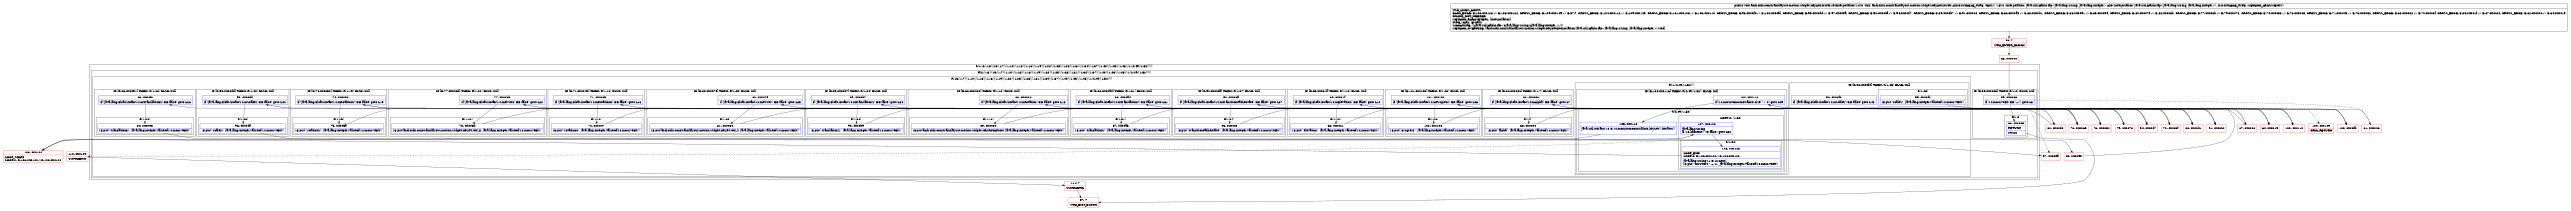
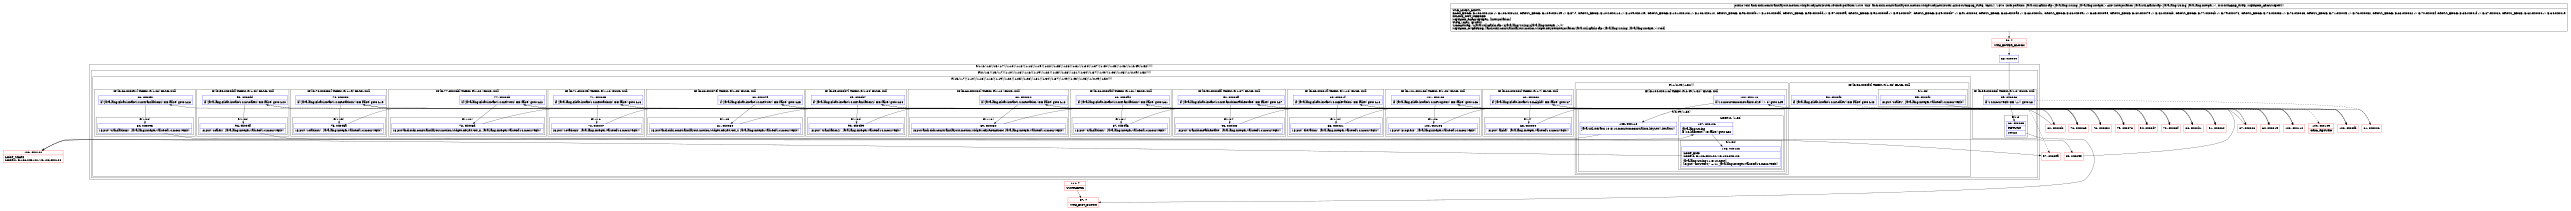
node "58: 0x0000": color red -> blue
node "110: 0x0149": removed
